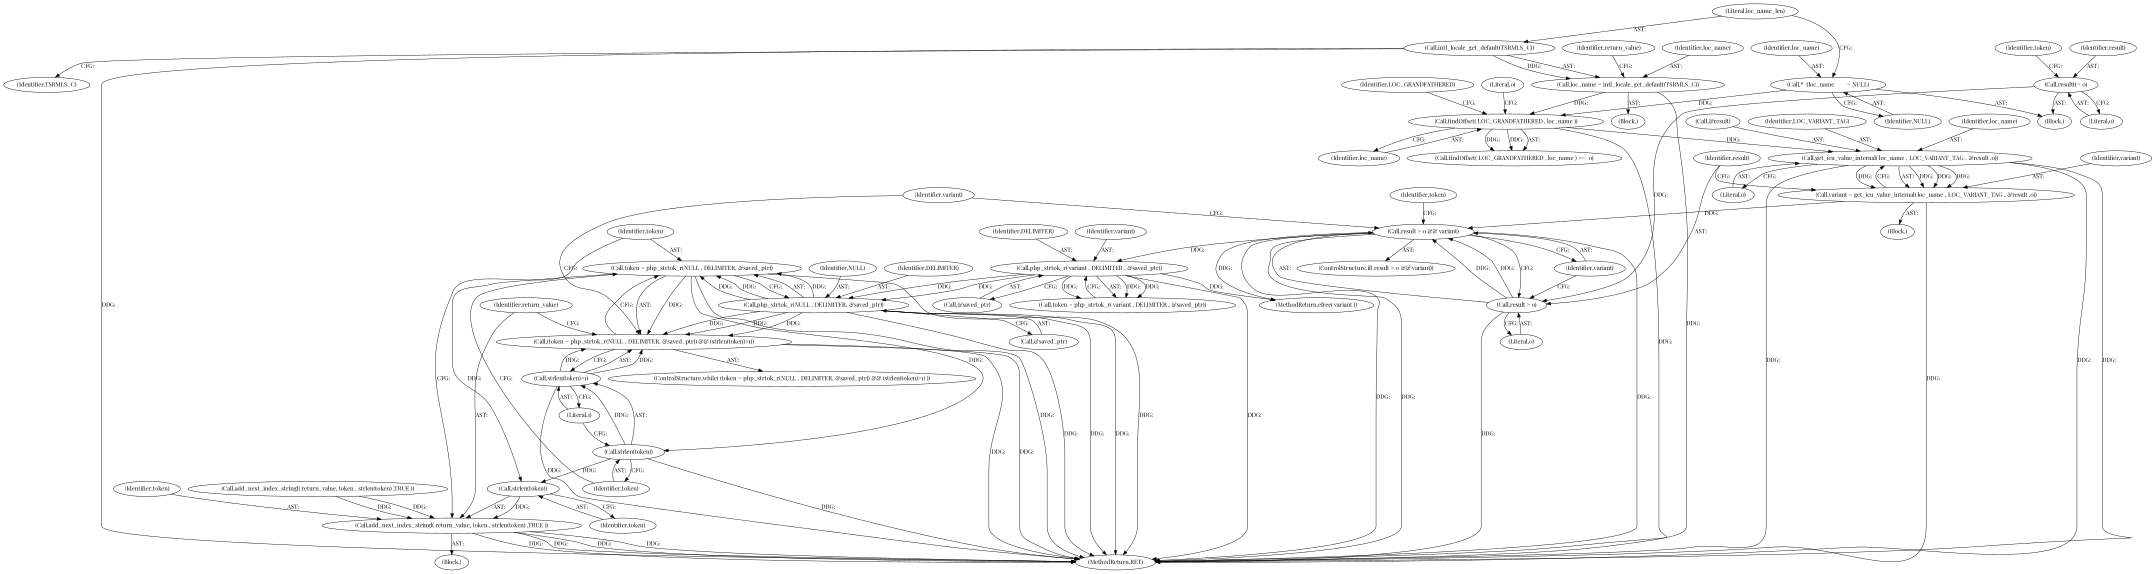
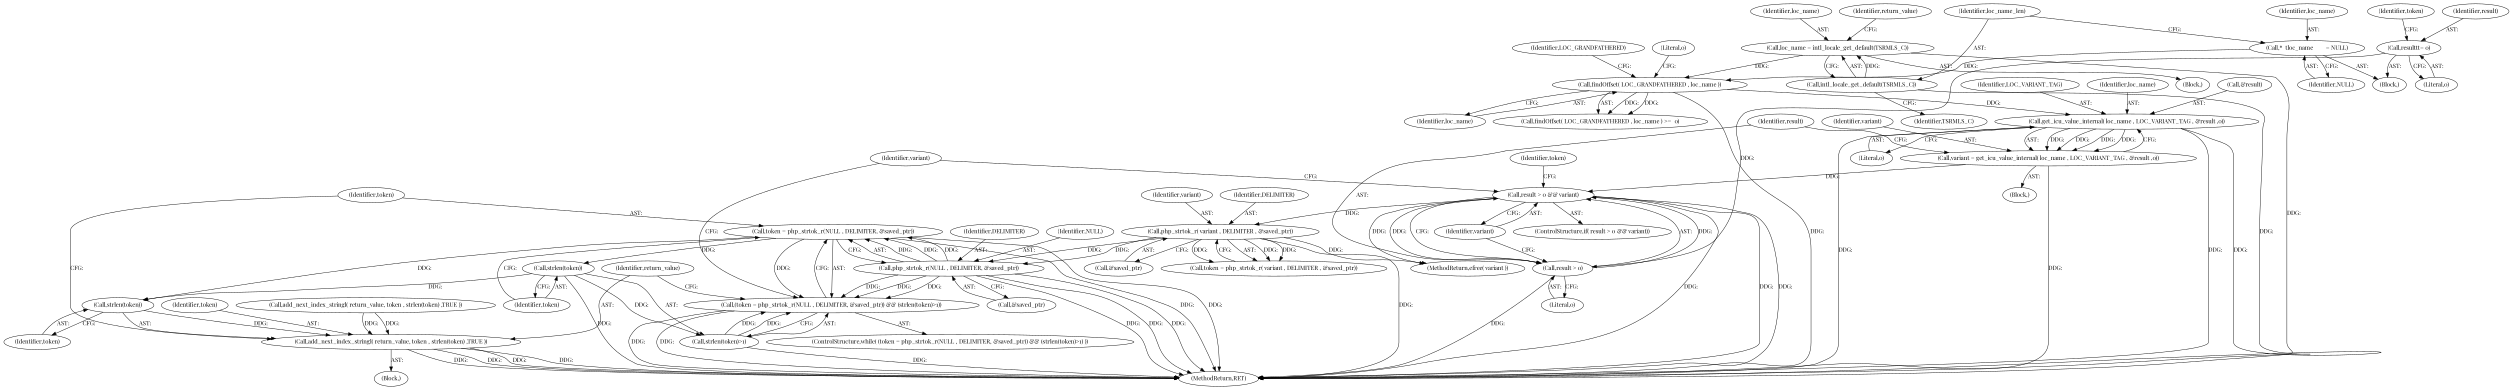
node "(Literal,loc_name_len)": label "(Literal,loc_name_len)" -> "(Identifier,loc_name_len)"
edge "(Call,loc_name = intl_locale_get_default(TSRMLS_C))" -> "(Call,intl_locale_get_default(TSRMLS_C))": added, label "CFG:"
node "(Literal,1)": removed
